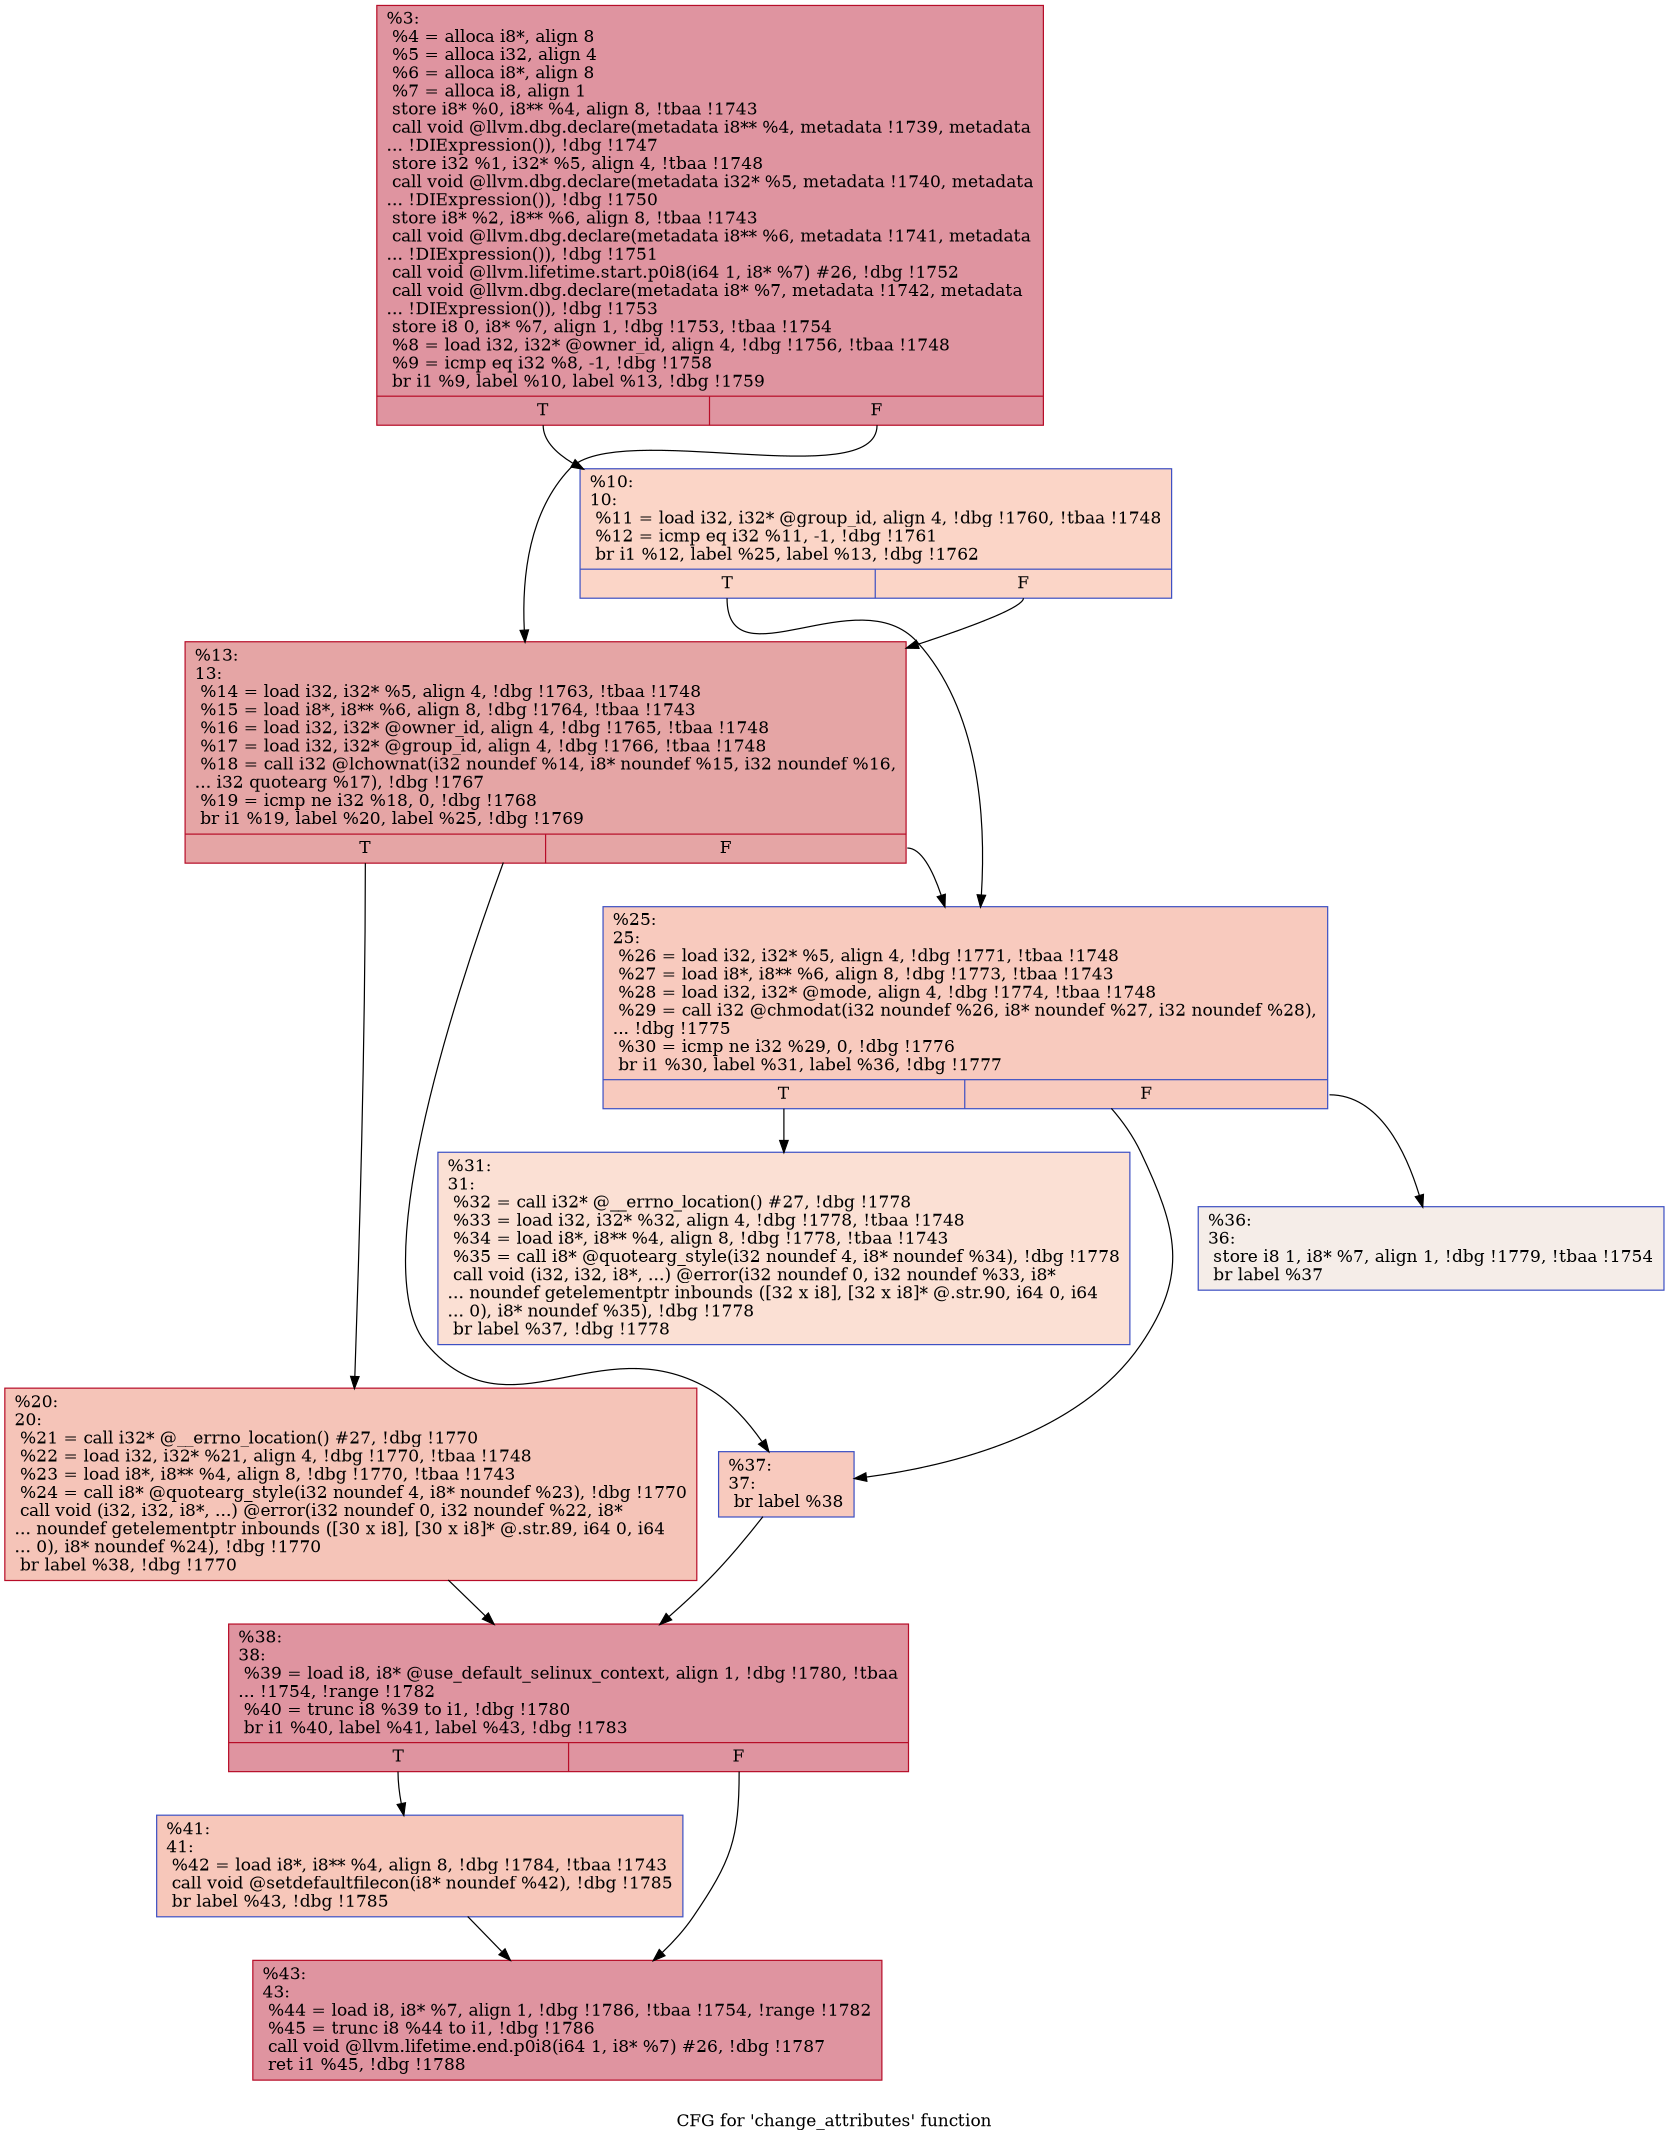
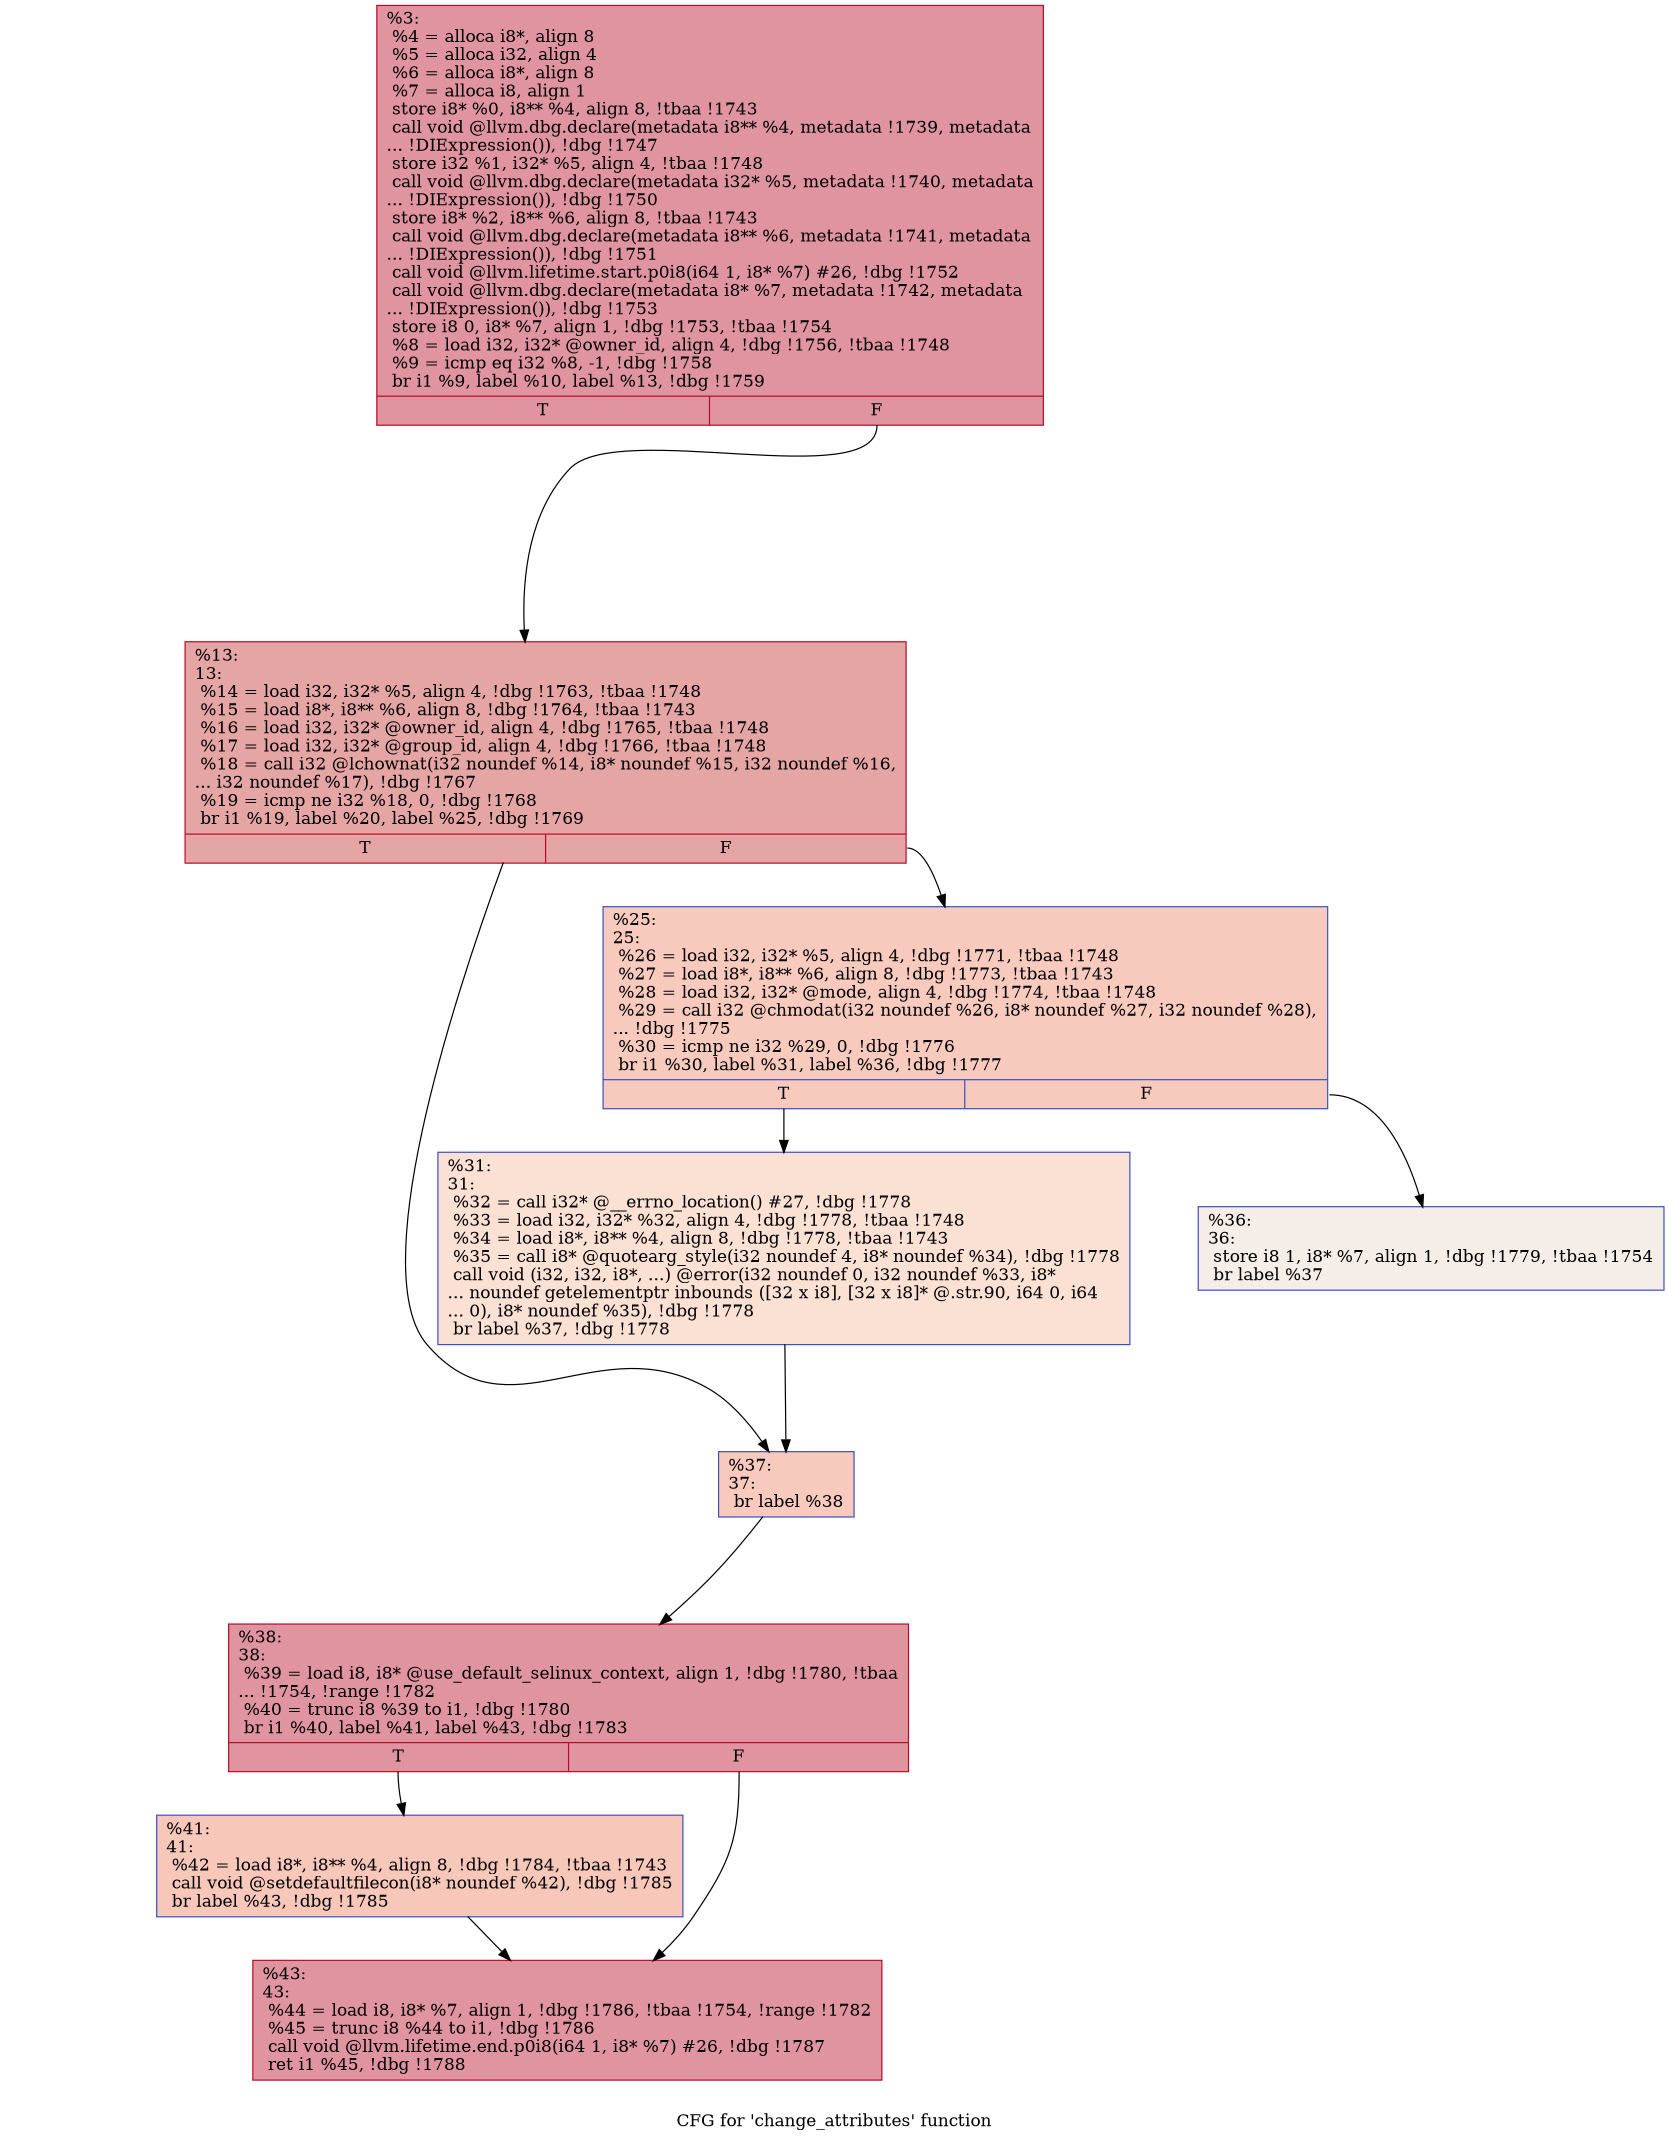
node "%10:": removed
node "%13:": text "... i32 quotearg %17), !dbg !1767" -> "... i32 noundef %17), !dbg !1767"
edge "%25:" -> "%37:": now "%31:" -> "%37:"
node "%20:": removed
